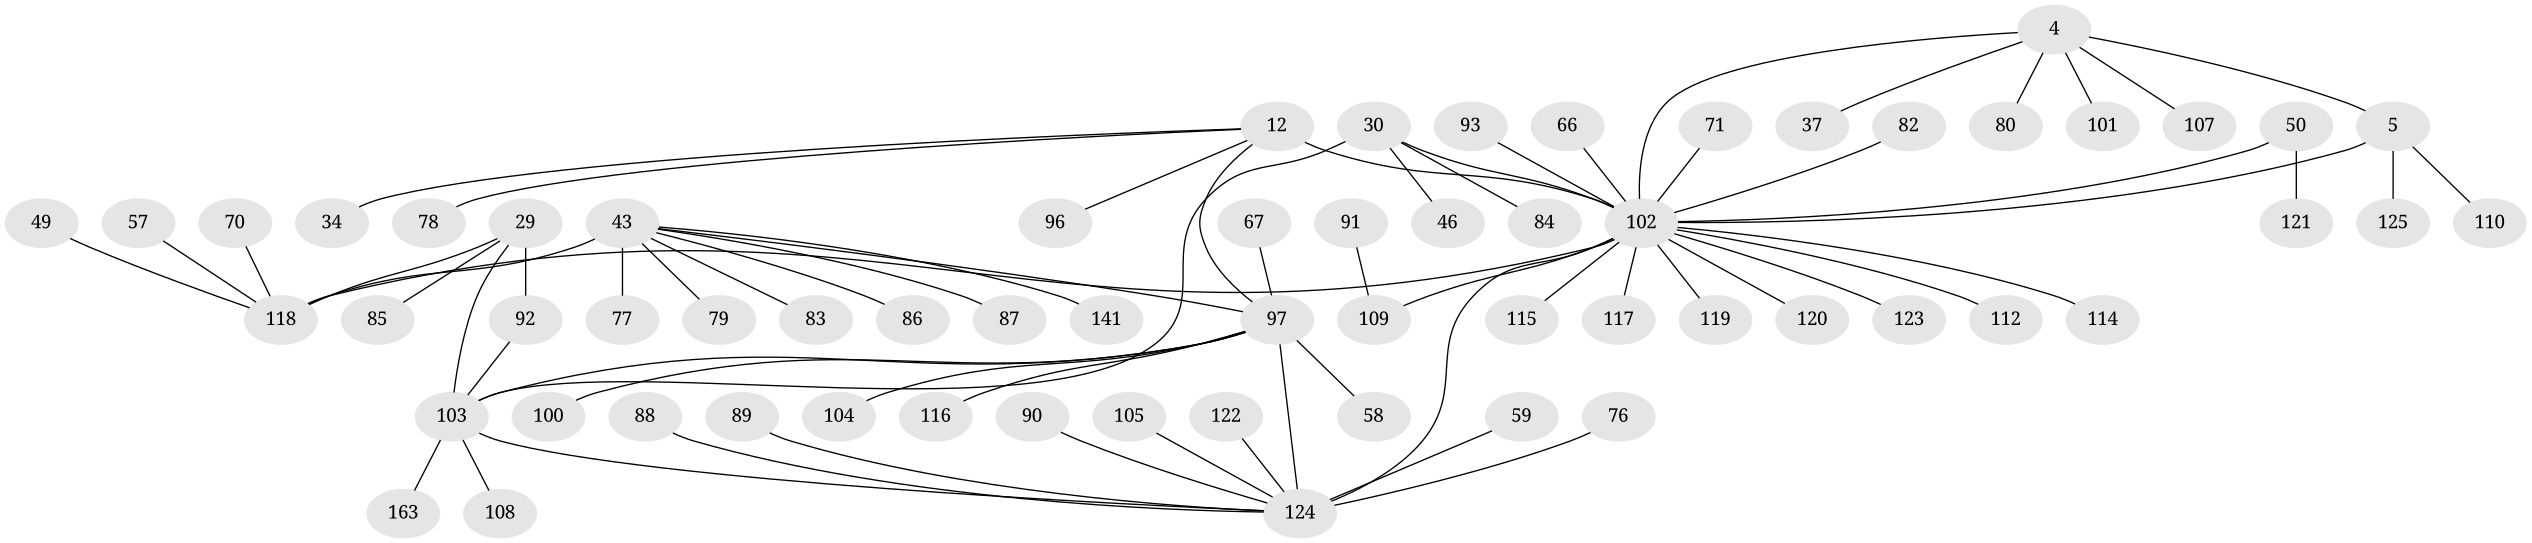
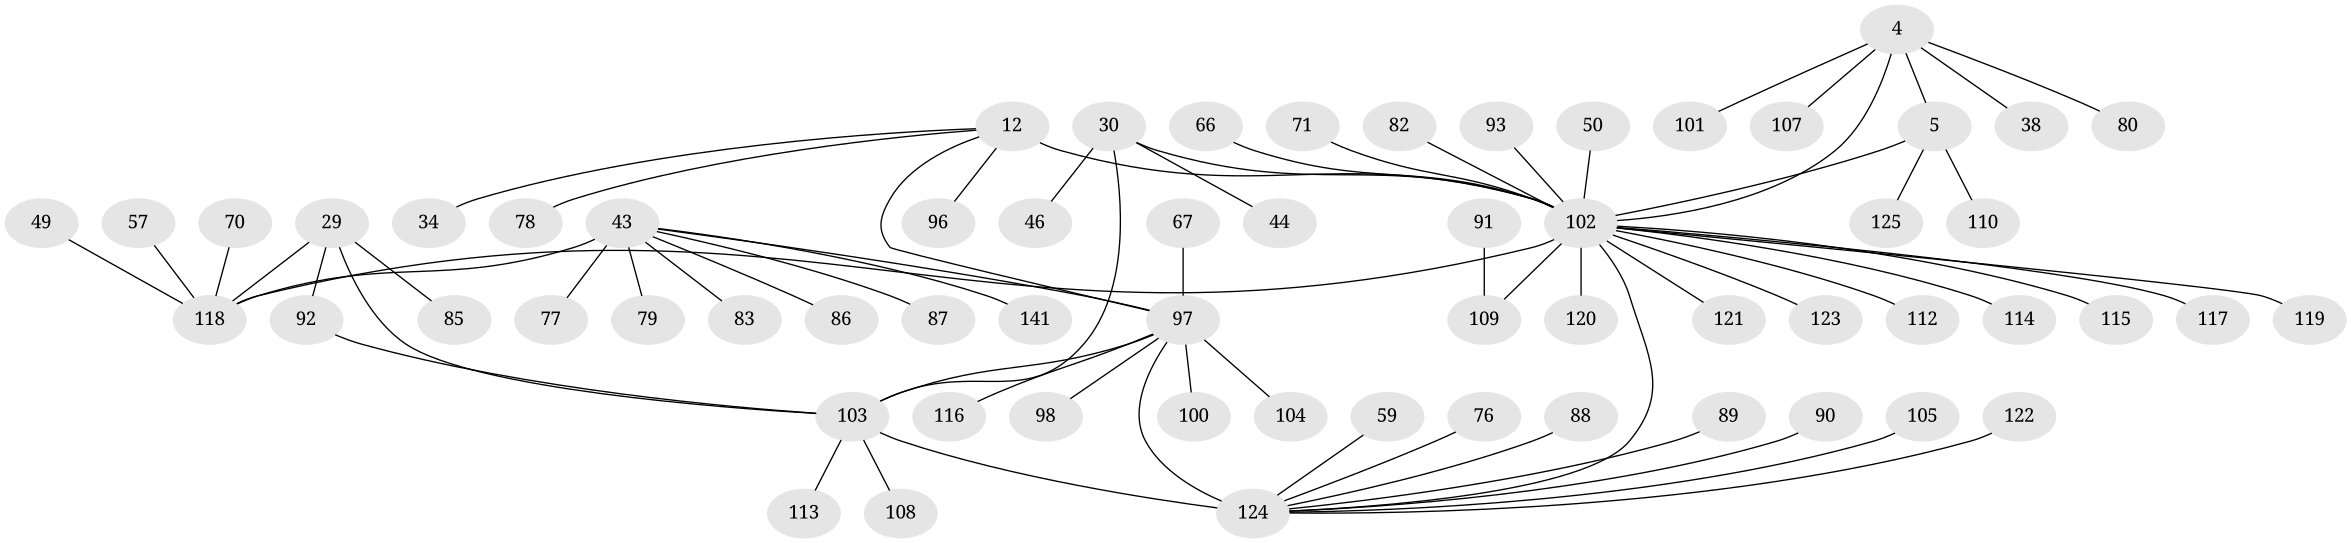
node "37": label "37" -> "38"
edge "50" -- "121": now "102" -- "121"
node "84": label "84" -> "44"
node "58": label "58" -> "98"
node "163": label "163" -> "113"
